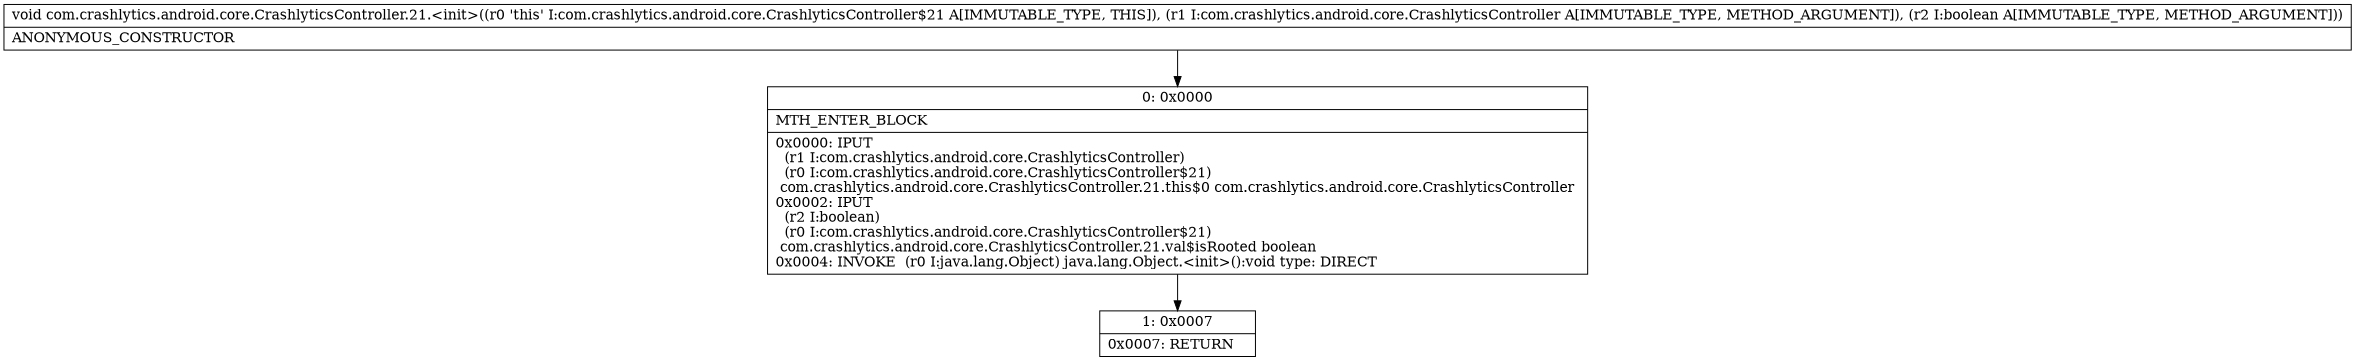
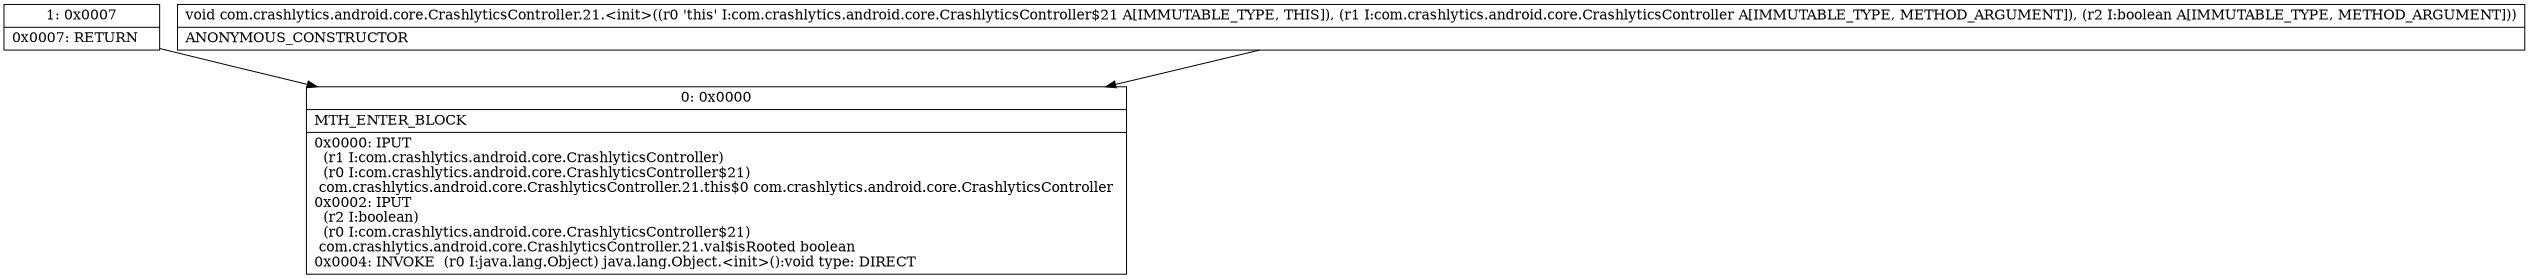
edge "0: 0x0000" -> "1: 0x0007": reversed
